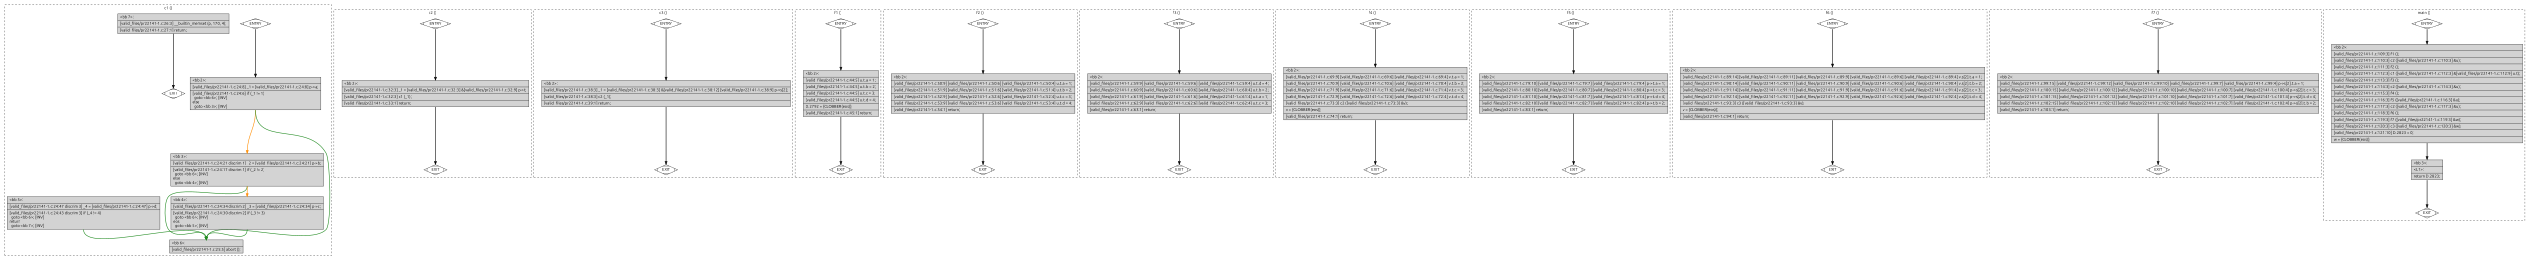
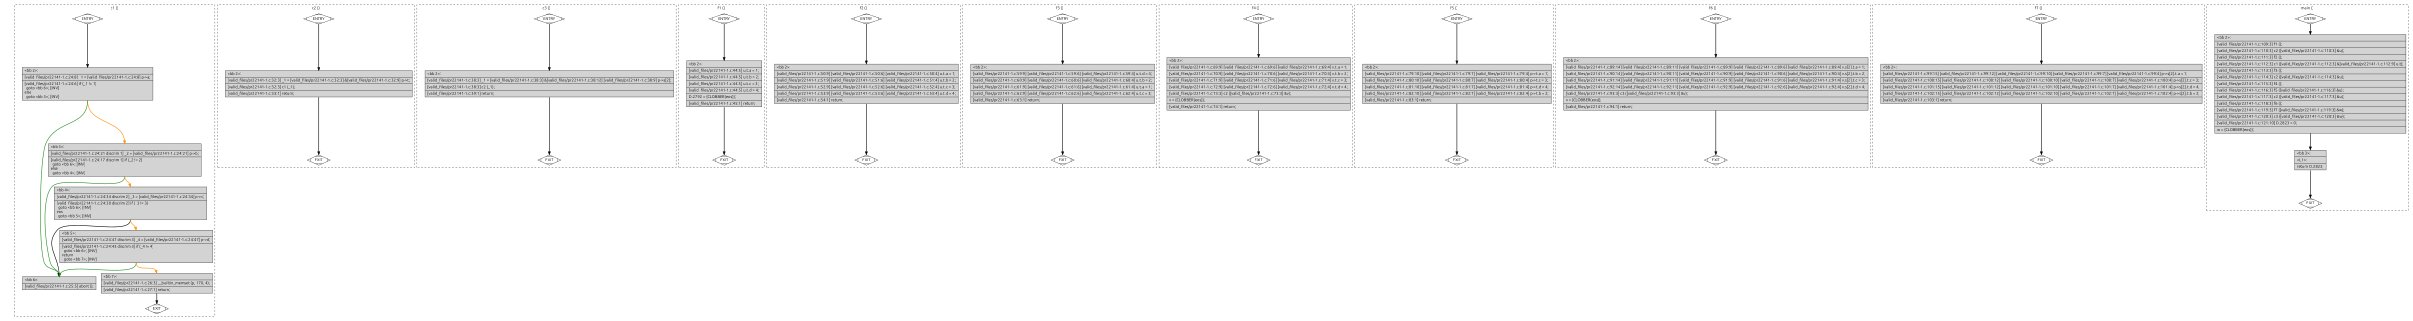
edge "<bb 4>:" -> "<bb 5>:": added
edge "<bb 4>:" -> "<bb 6>:": color forestgreen -> black
edge "<bb 5>:" -> "<bb 7>:": added
